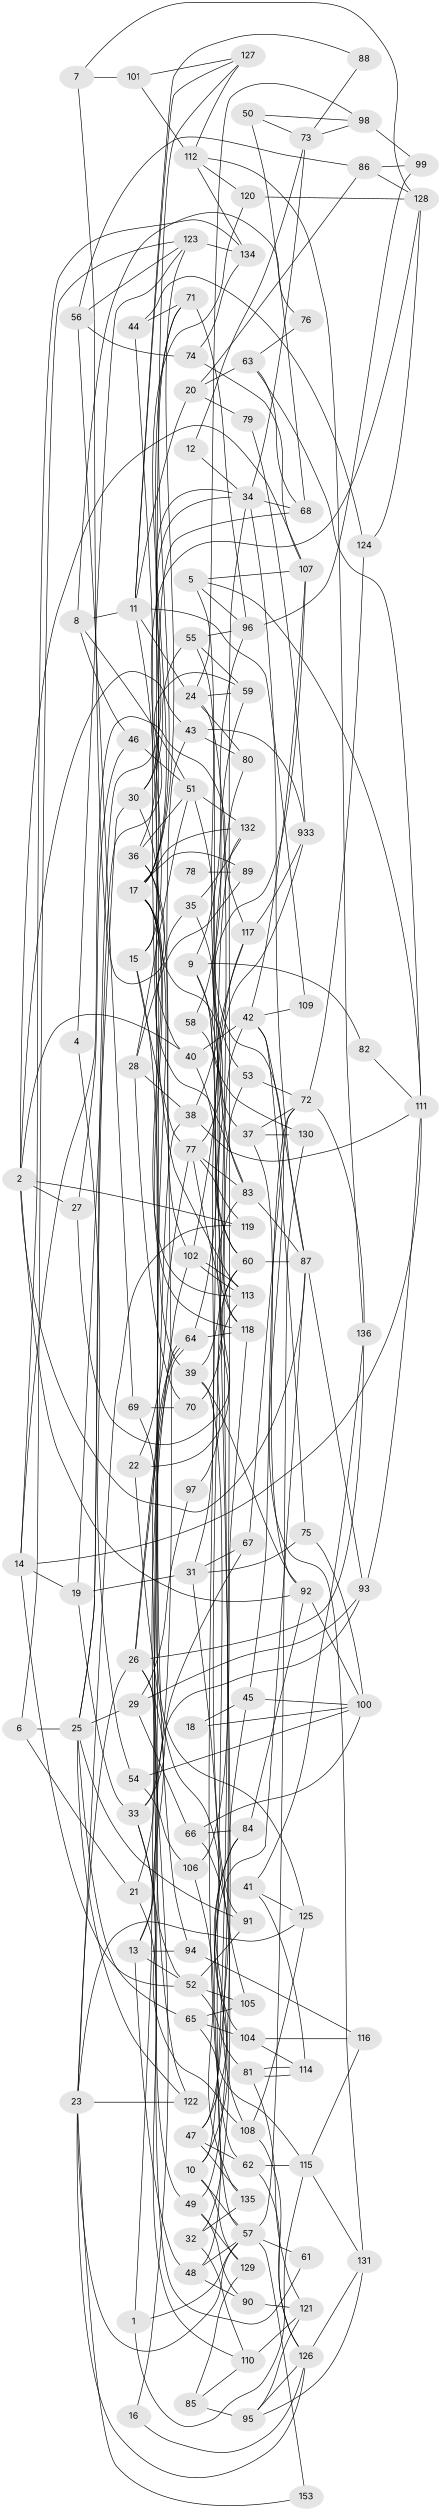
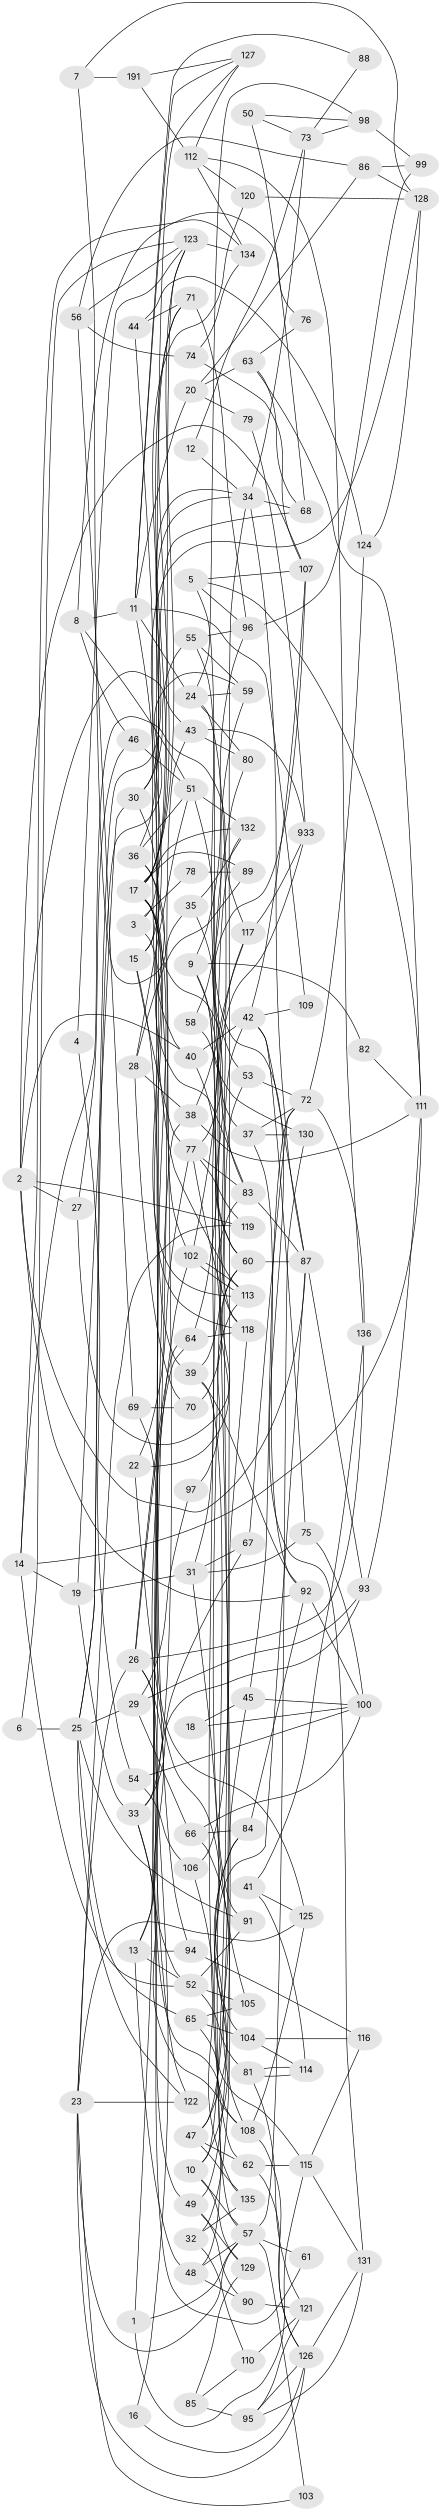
node "101": label "101" -> "191"
node "3": added
node "21": removed
node "153": label "153" -> "103"
